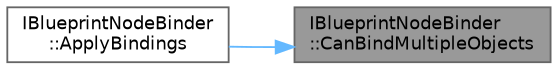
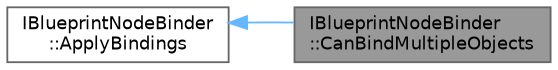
edge "IBlueprintNodeBinder ::ApplyBindings" -> "IBlueprintNodeBinder ::CanBindMultipleObjects": reversed
